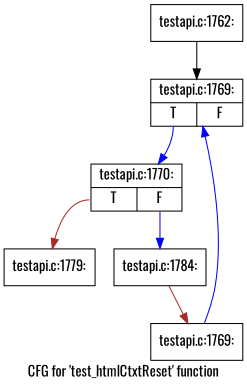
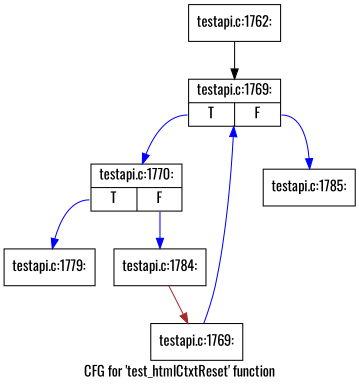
node "testapi.c:1785:": added
edge "testapi.c:1770:" -> "testapi.c:1779:": color brown -> blue
